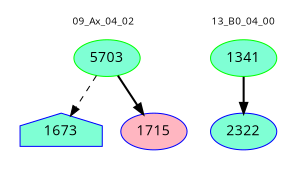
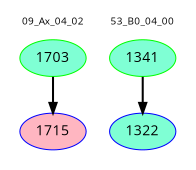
cluster "13_B0_04_00": label "13_B0_04_00" -> "53_B0_04_00"
node "5703": label "5703" -> "1703"
node "1673": removed
node "2322": label "2322" -> "1322"
